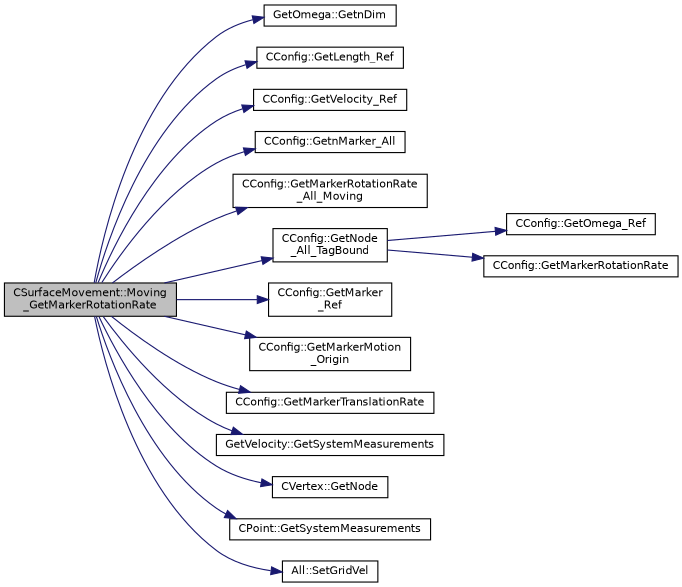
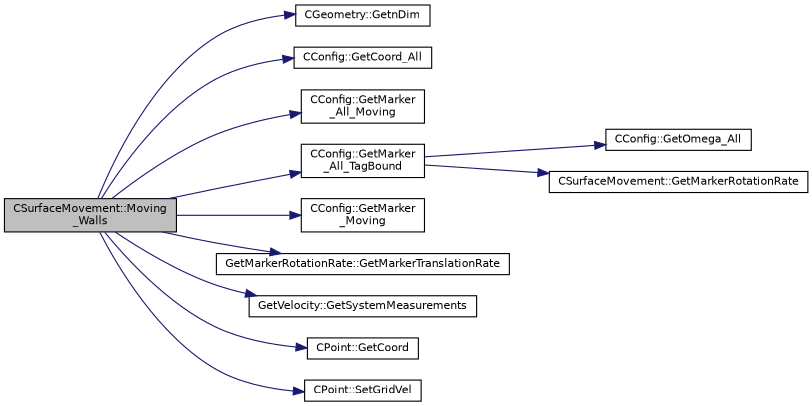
node "GetOmega::GetnDim": label "GetOmega::GetnDim" -> "CGeometry::GetnDim"
node "CConfig::GetLength_Ref": removed
node "CConfig::GetVelocity_Ref": removed
node "CConfig::GetnMarker_All": label "CConfig::GetnMarker_All" -> "CConfig::GetCoord_All"
node "CConfig::GetMarkerRotationRate _All_Moving": label "CConfig::GetMarkerRotationRate _All_Moving" -> "CConfig::GetMarker _All_Moving"
node "CConfig::GetOmega_Ref": label "CConfig::GetOmega_Ref" -> "CConfig::GetOmega_All"
node "CConfig::GetNode _All_TagBound": label "CConfig::GetNode _All_TagBound" -> "CConfig::GetMarker _All_TagBound"
node "CConfig::GetMarkerRotationRate": label "CConfig::GetMarkerRotationRate" -> "CSurfaceMovement::GetMarkerRotationRate"
node "CSurfaceMovement::Moving _GetMarkerRotationRate": label "CSurfaceMovement::Moving _GetMarkerRotationRate" -> "CSurfaceMovement::Moving _Walls"
node "CConfig::GetMarker _Ref": label "CConfig::GetMarker _Ref" -> "CConfig::GetMarker _Moving"
node "CConfig::GetMarkerMotion _Origin": removed
node "CConfig::GetMarkerTranslationRate": label "CConfig::GetMarkerTranslationRate" -> "GetMarkerRotationRate::GetMarkerTranslationRate"
node "CVertex::GetNode": removed
node "CPoint::GetSystemMeasurements": label "CPoint::GetSystemMeasurements" -> "CPoint::GetCoord"
node "All::SetGridVel": label "All::SetGridVel" -> "CPoint::SetGridVel"
